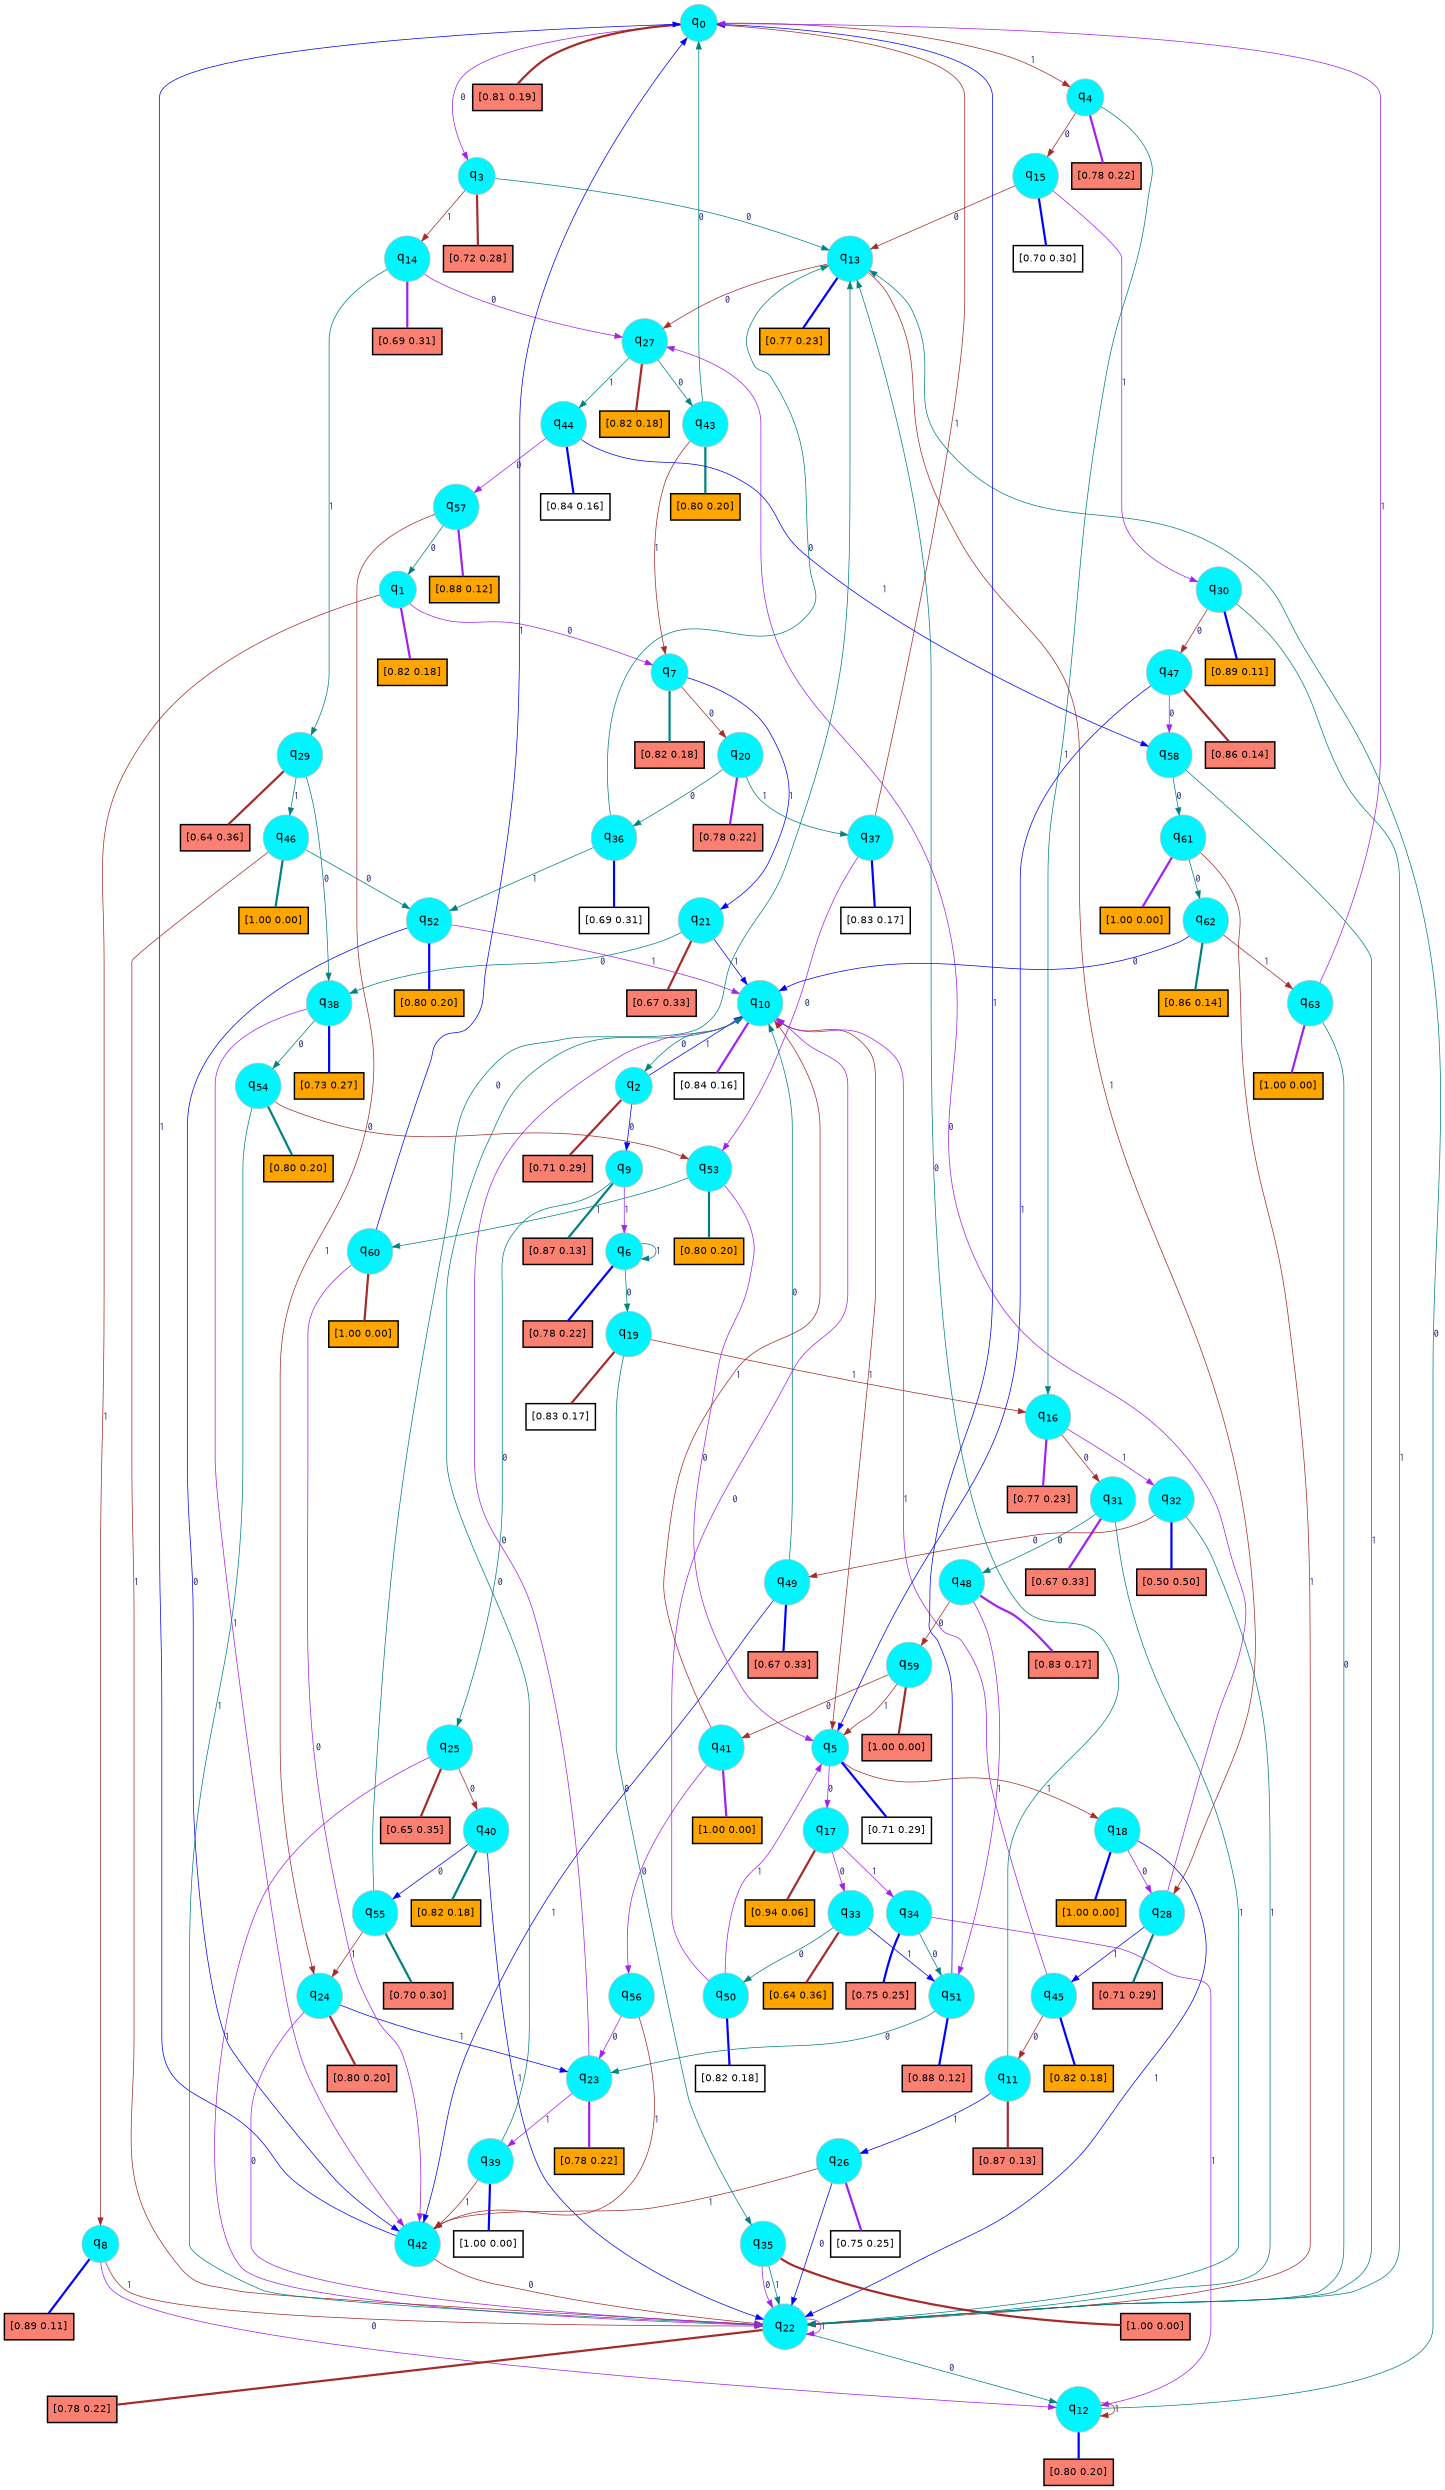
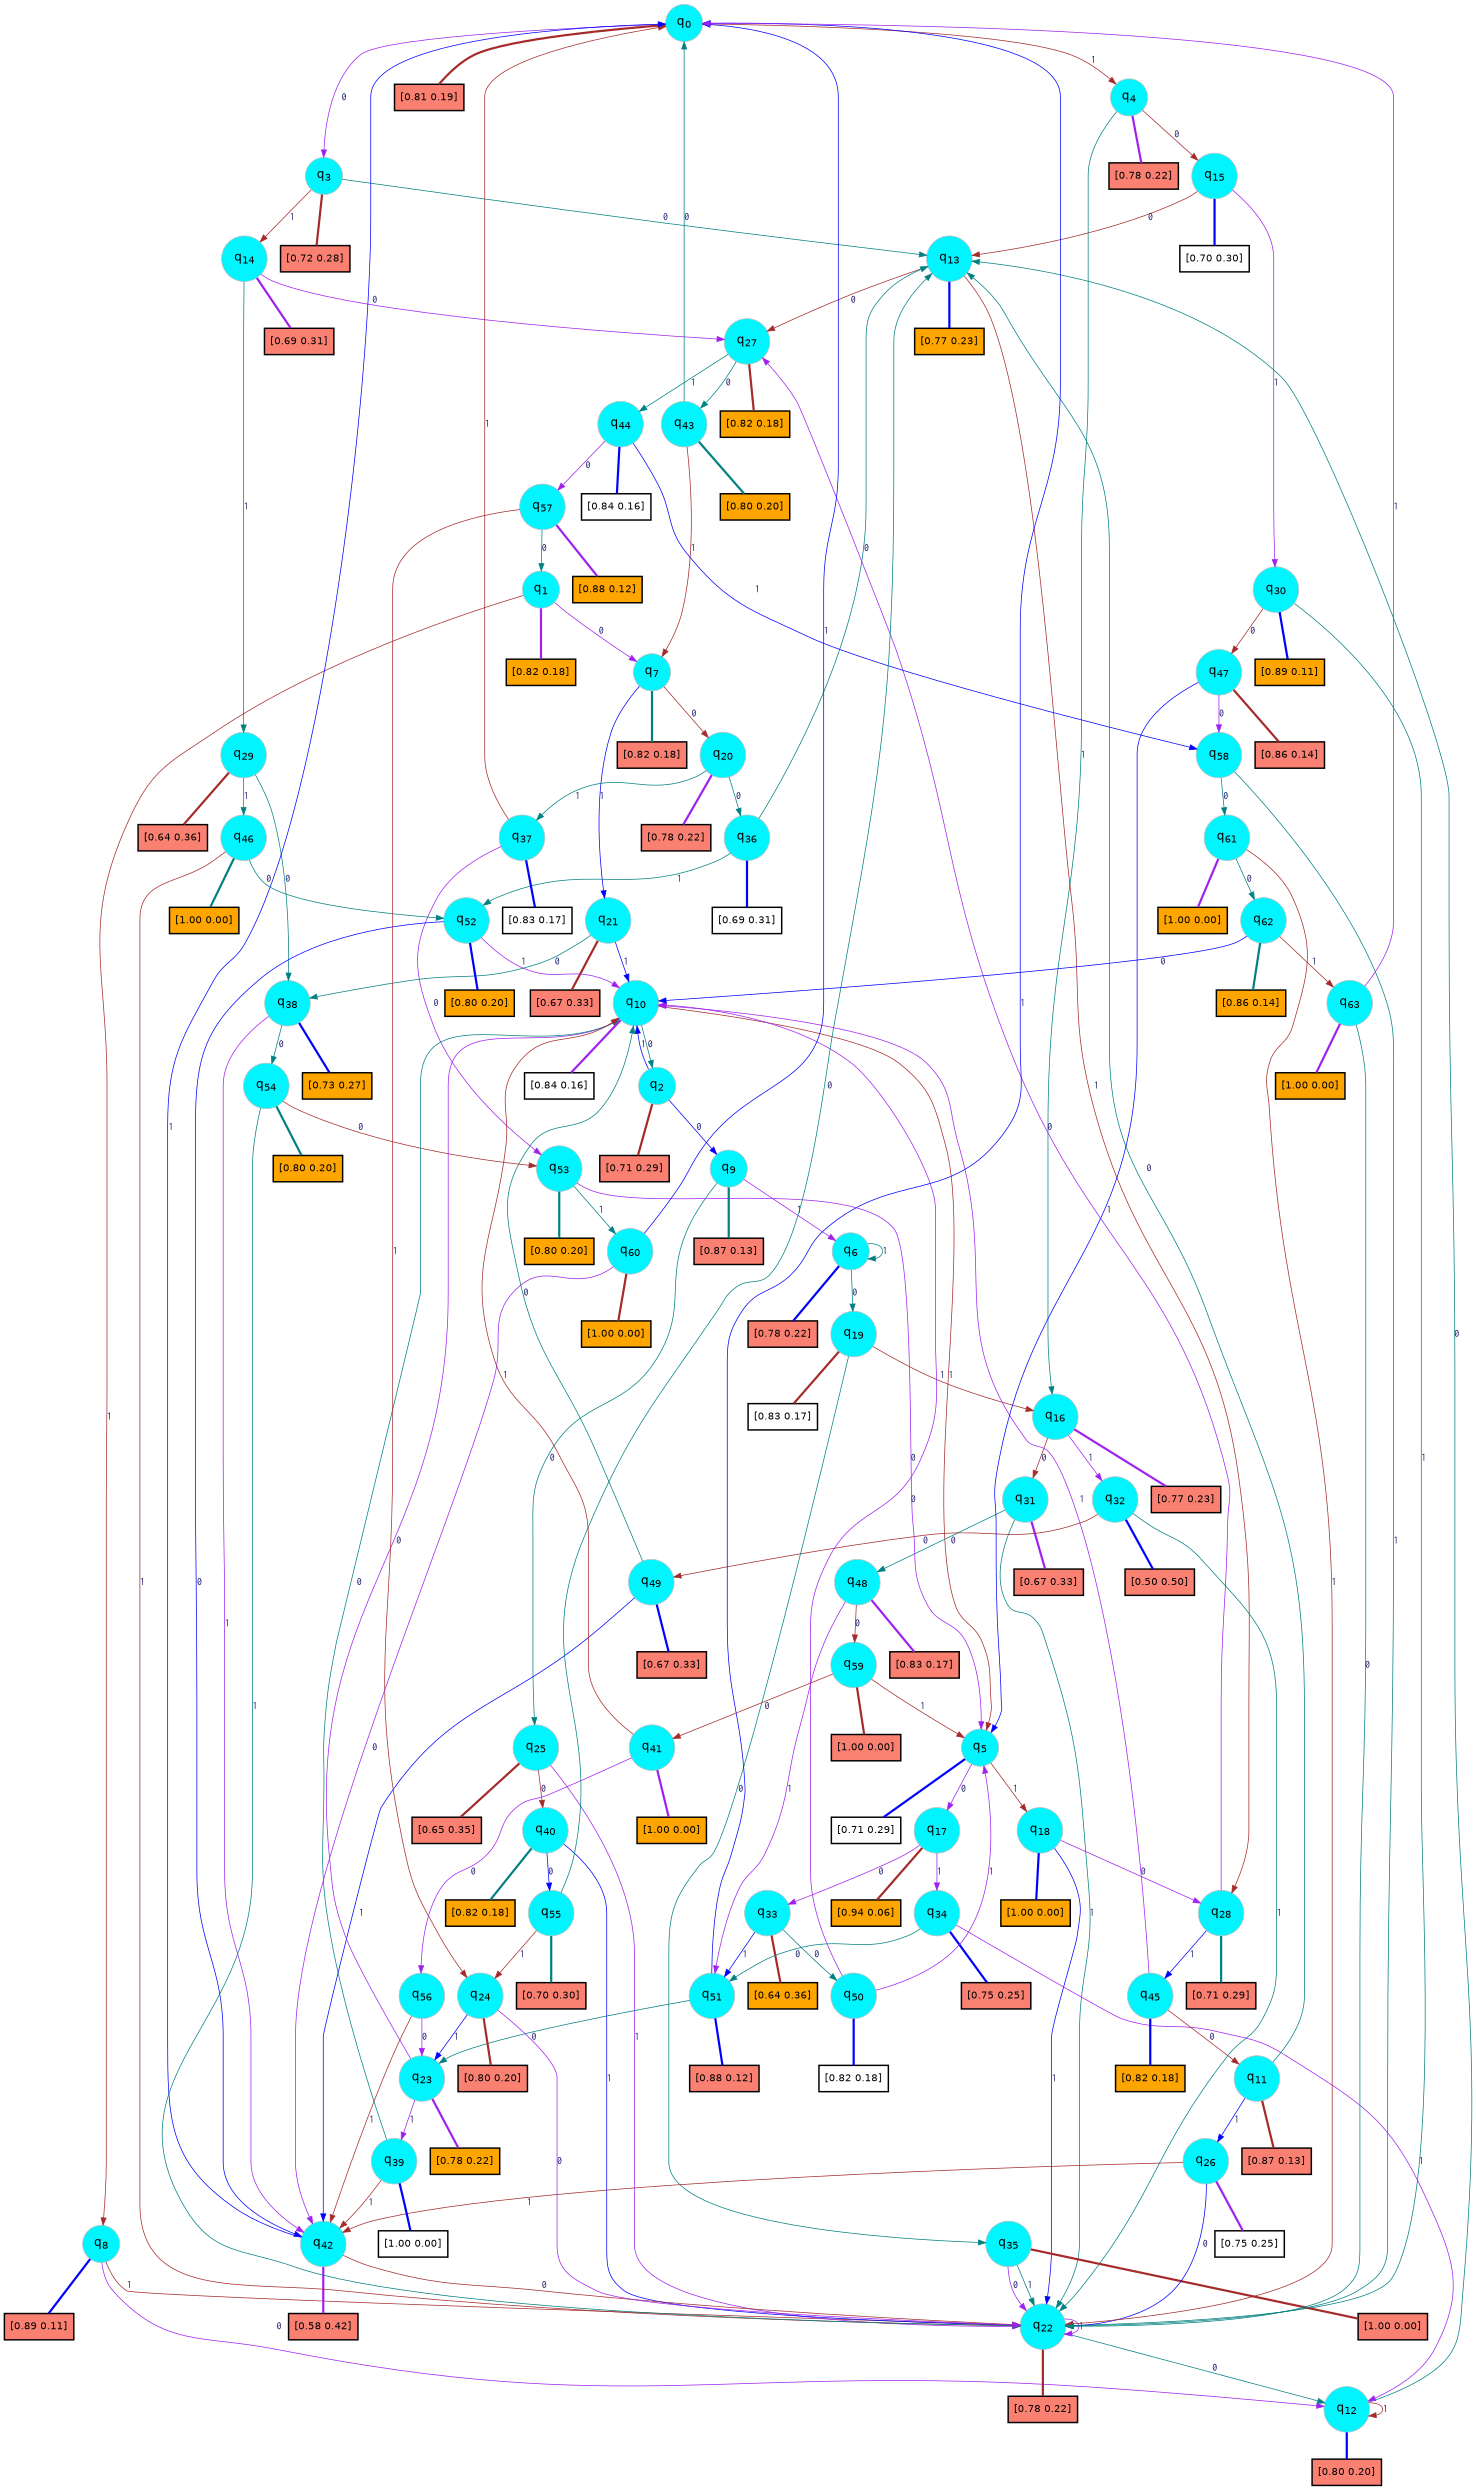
node "[0.58 0.42]": added
